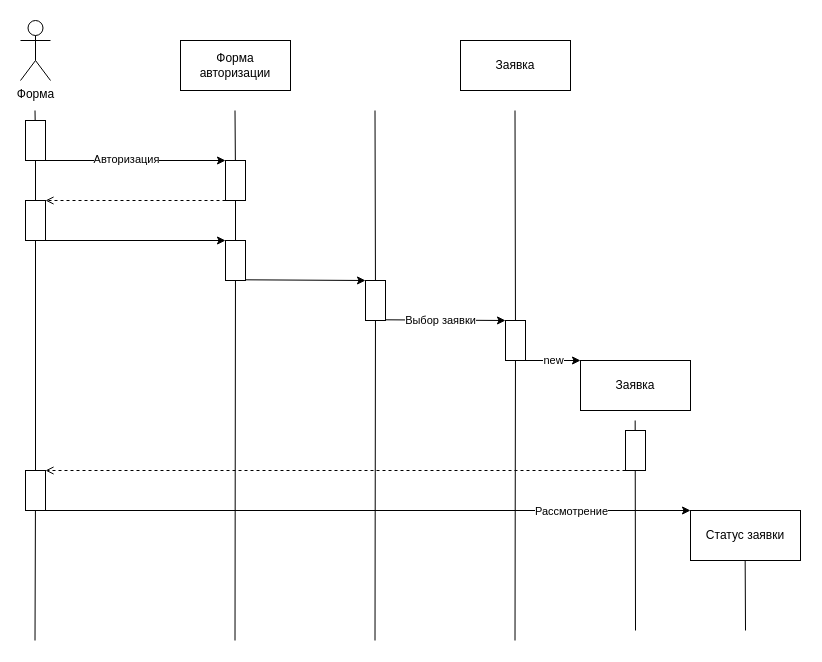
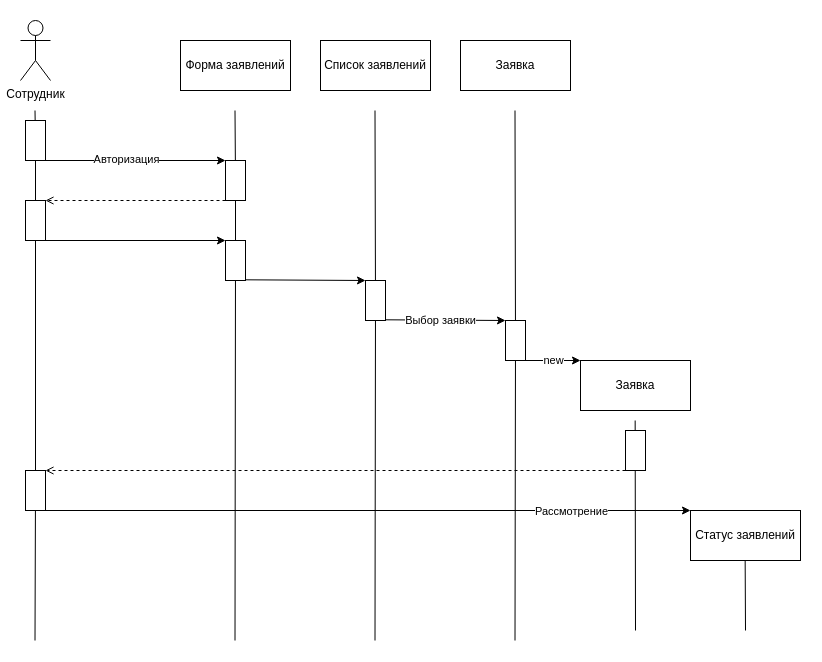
node "Форма авторизации": label "Форма авторизации" -> "Форма заявлений"
node "Список заявлений": added
node "Форма": label "Форма" -> "Сотрудник"
node "Статус заявки": label "Статус заявки" -> "Статус заявлений"
